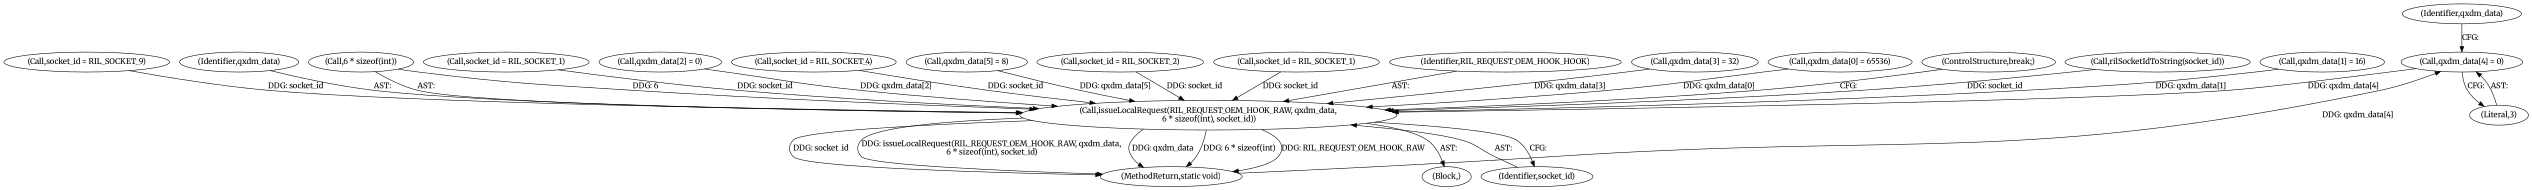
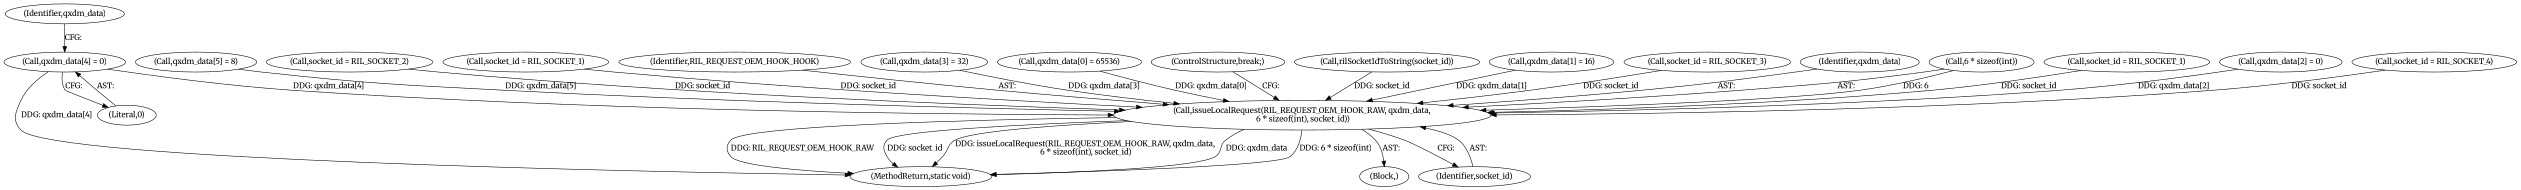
node "(Call,socket_id = RIL_SOCKET_9)": label "(Call,socket_id = RIL_SOCKET_9)" -> "(Call,socket_id = RIL_SOCKET_3)"
node "(Literal,3)": label "(Literal,3)" -> "(Literal,0)"
edge "(MethodReturn,static void)" -> "(Call,qxdm_data[4] = 0)": reversed
